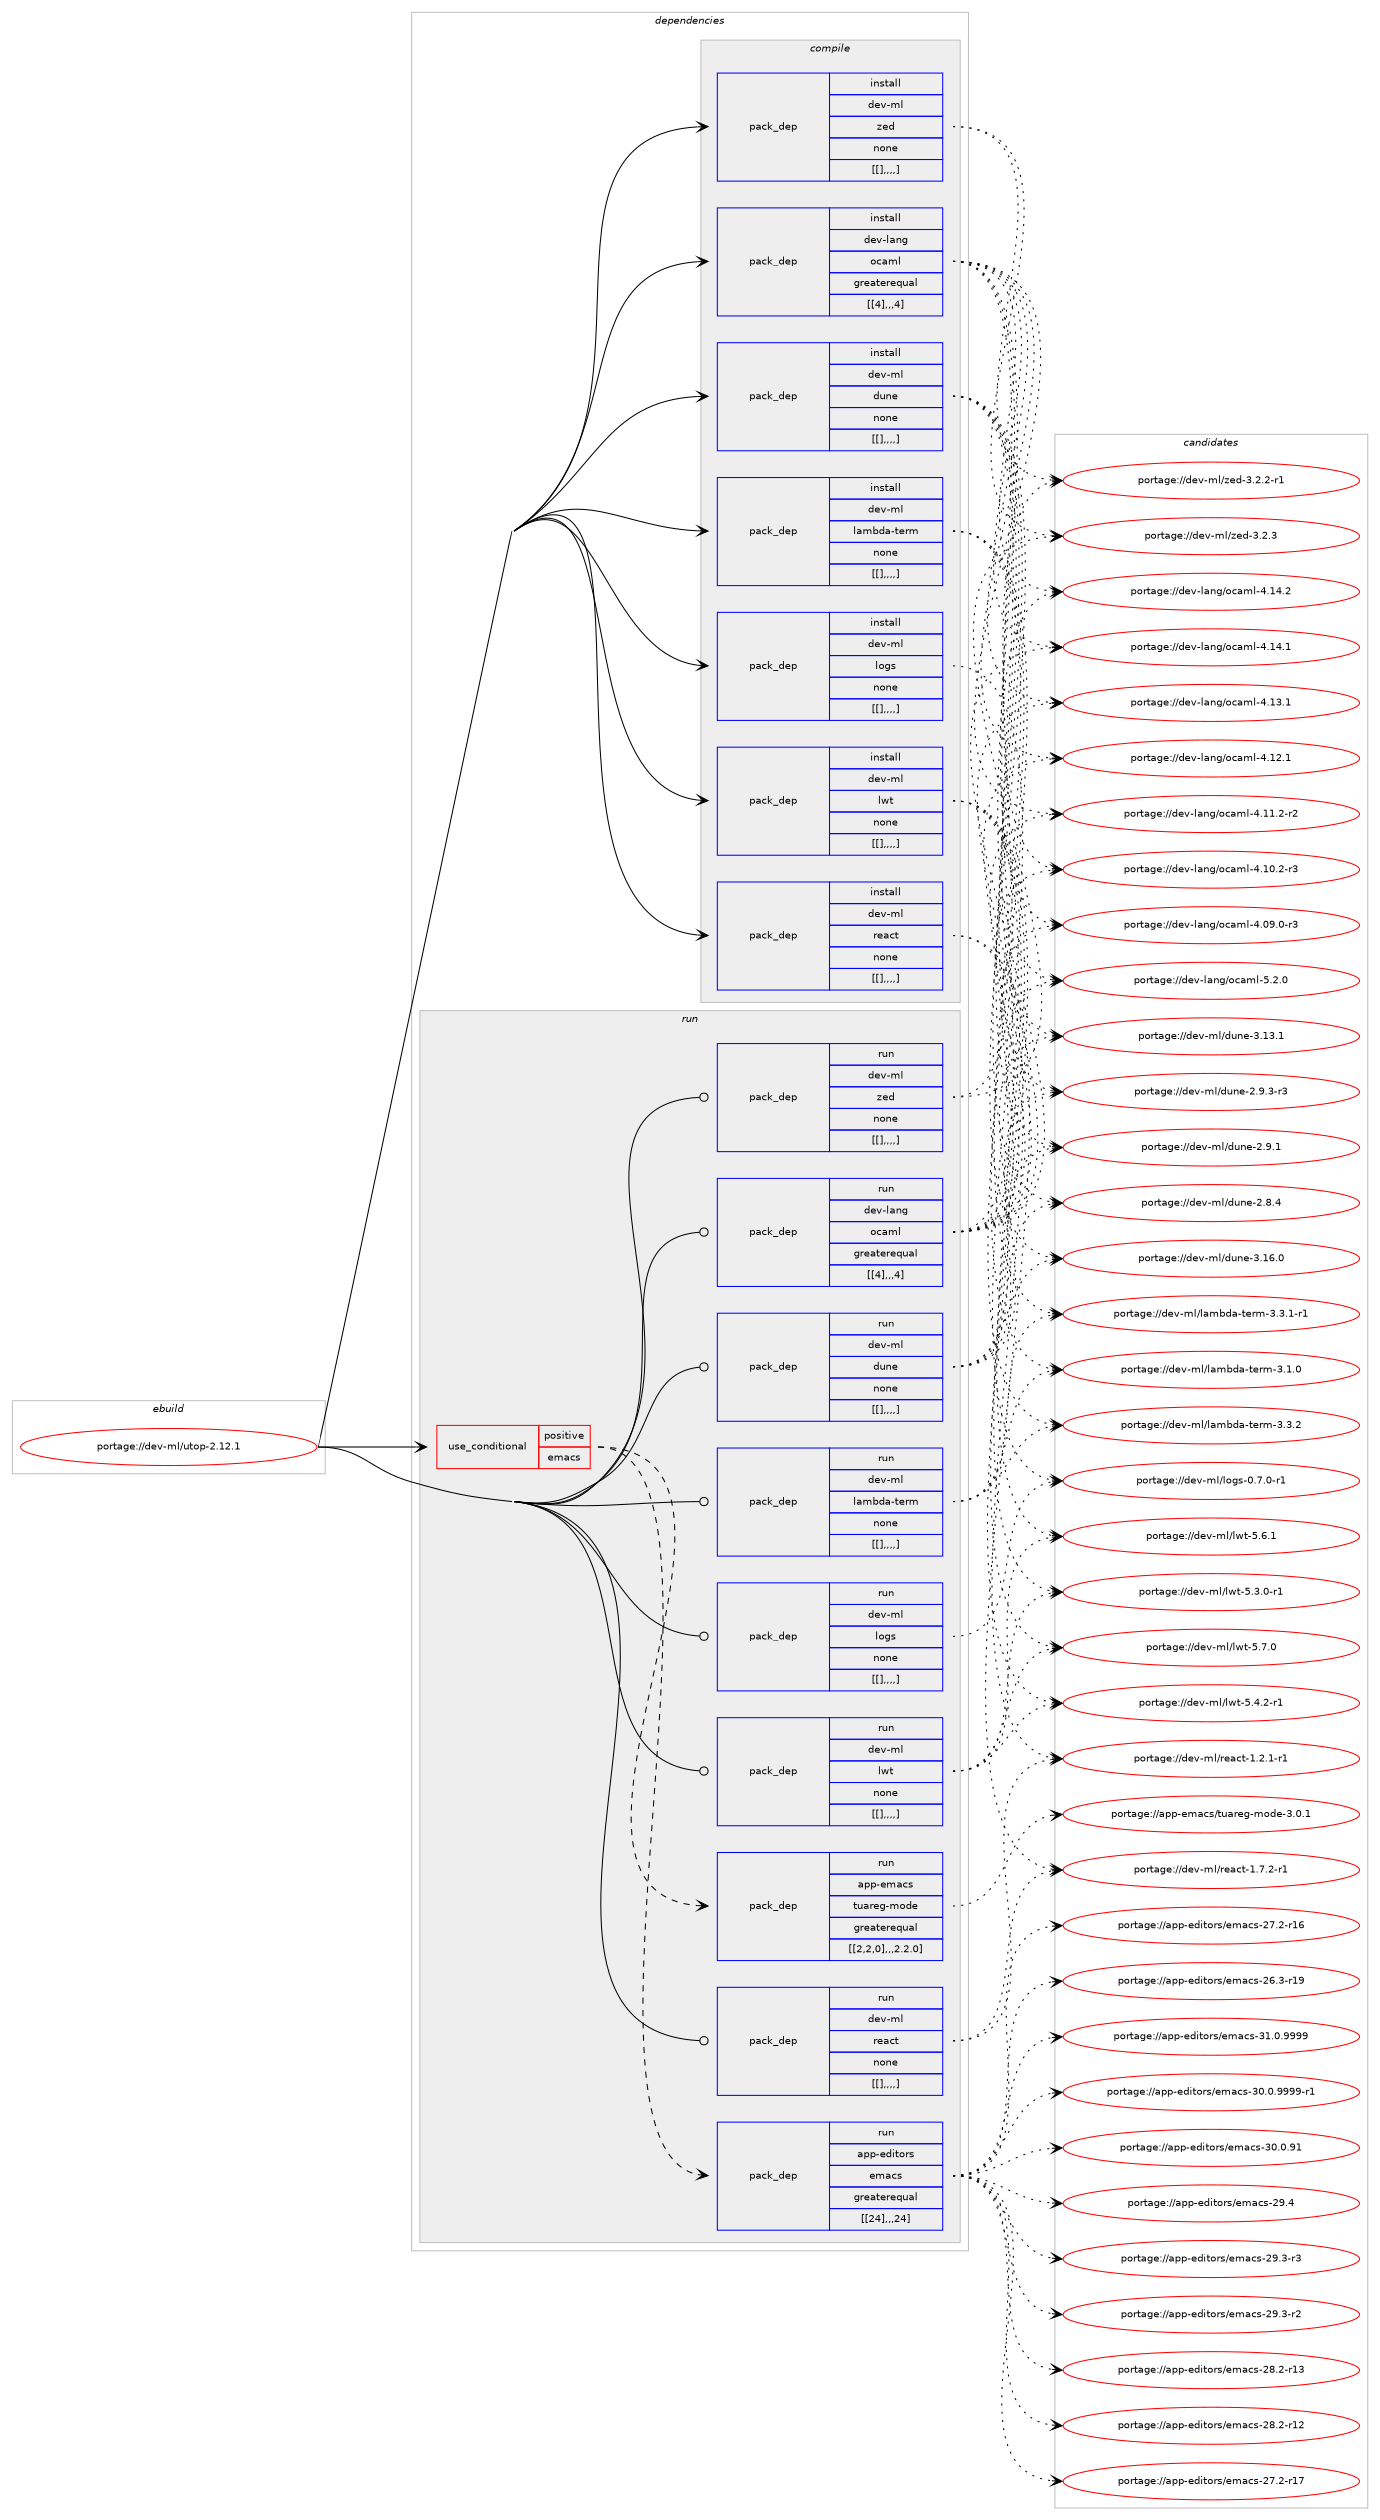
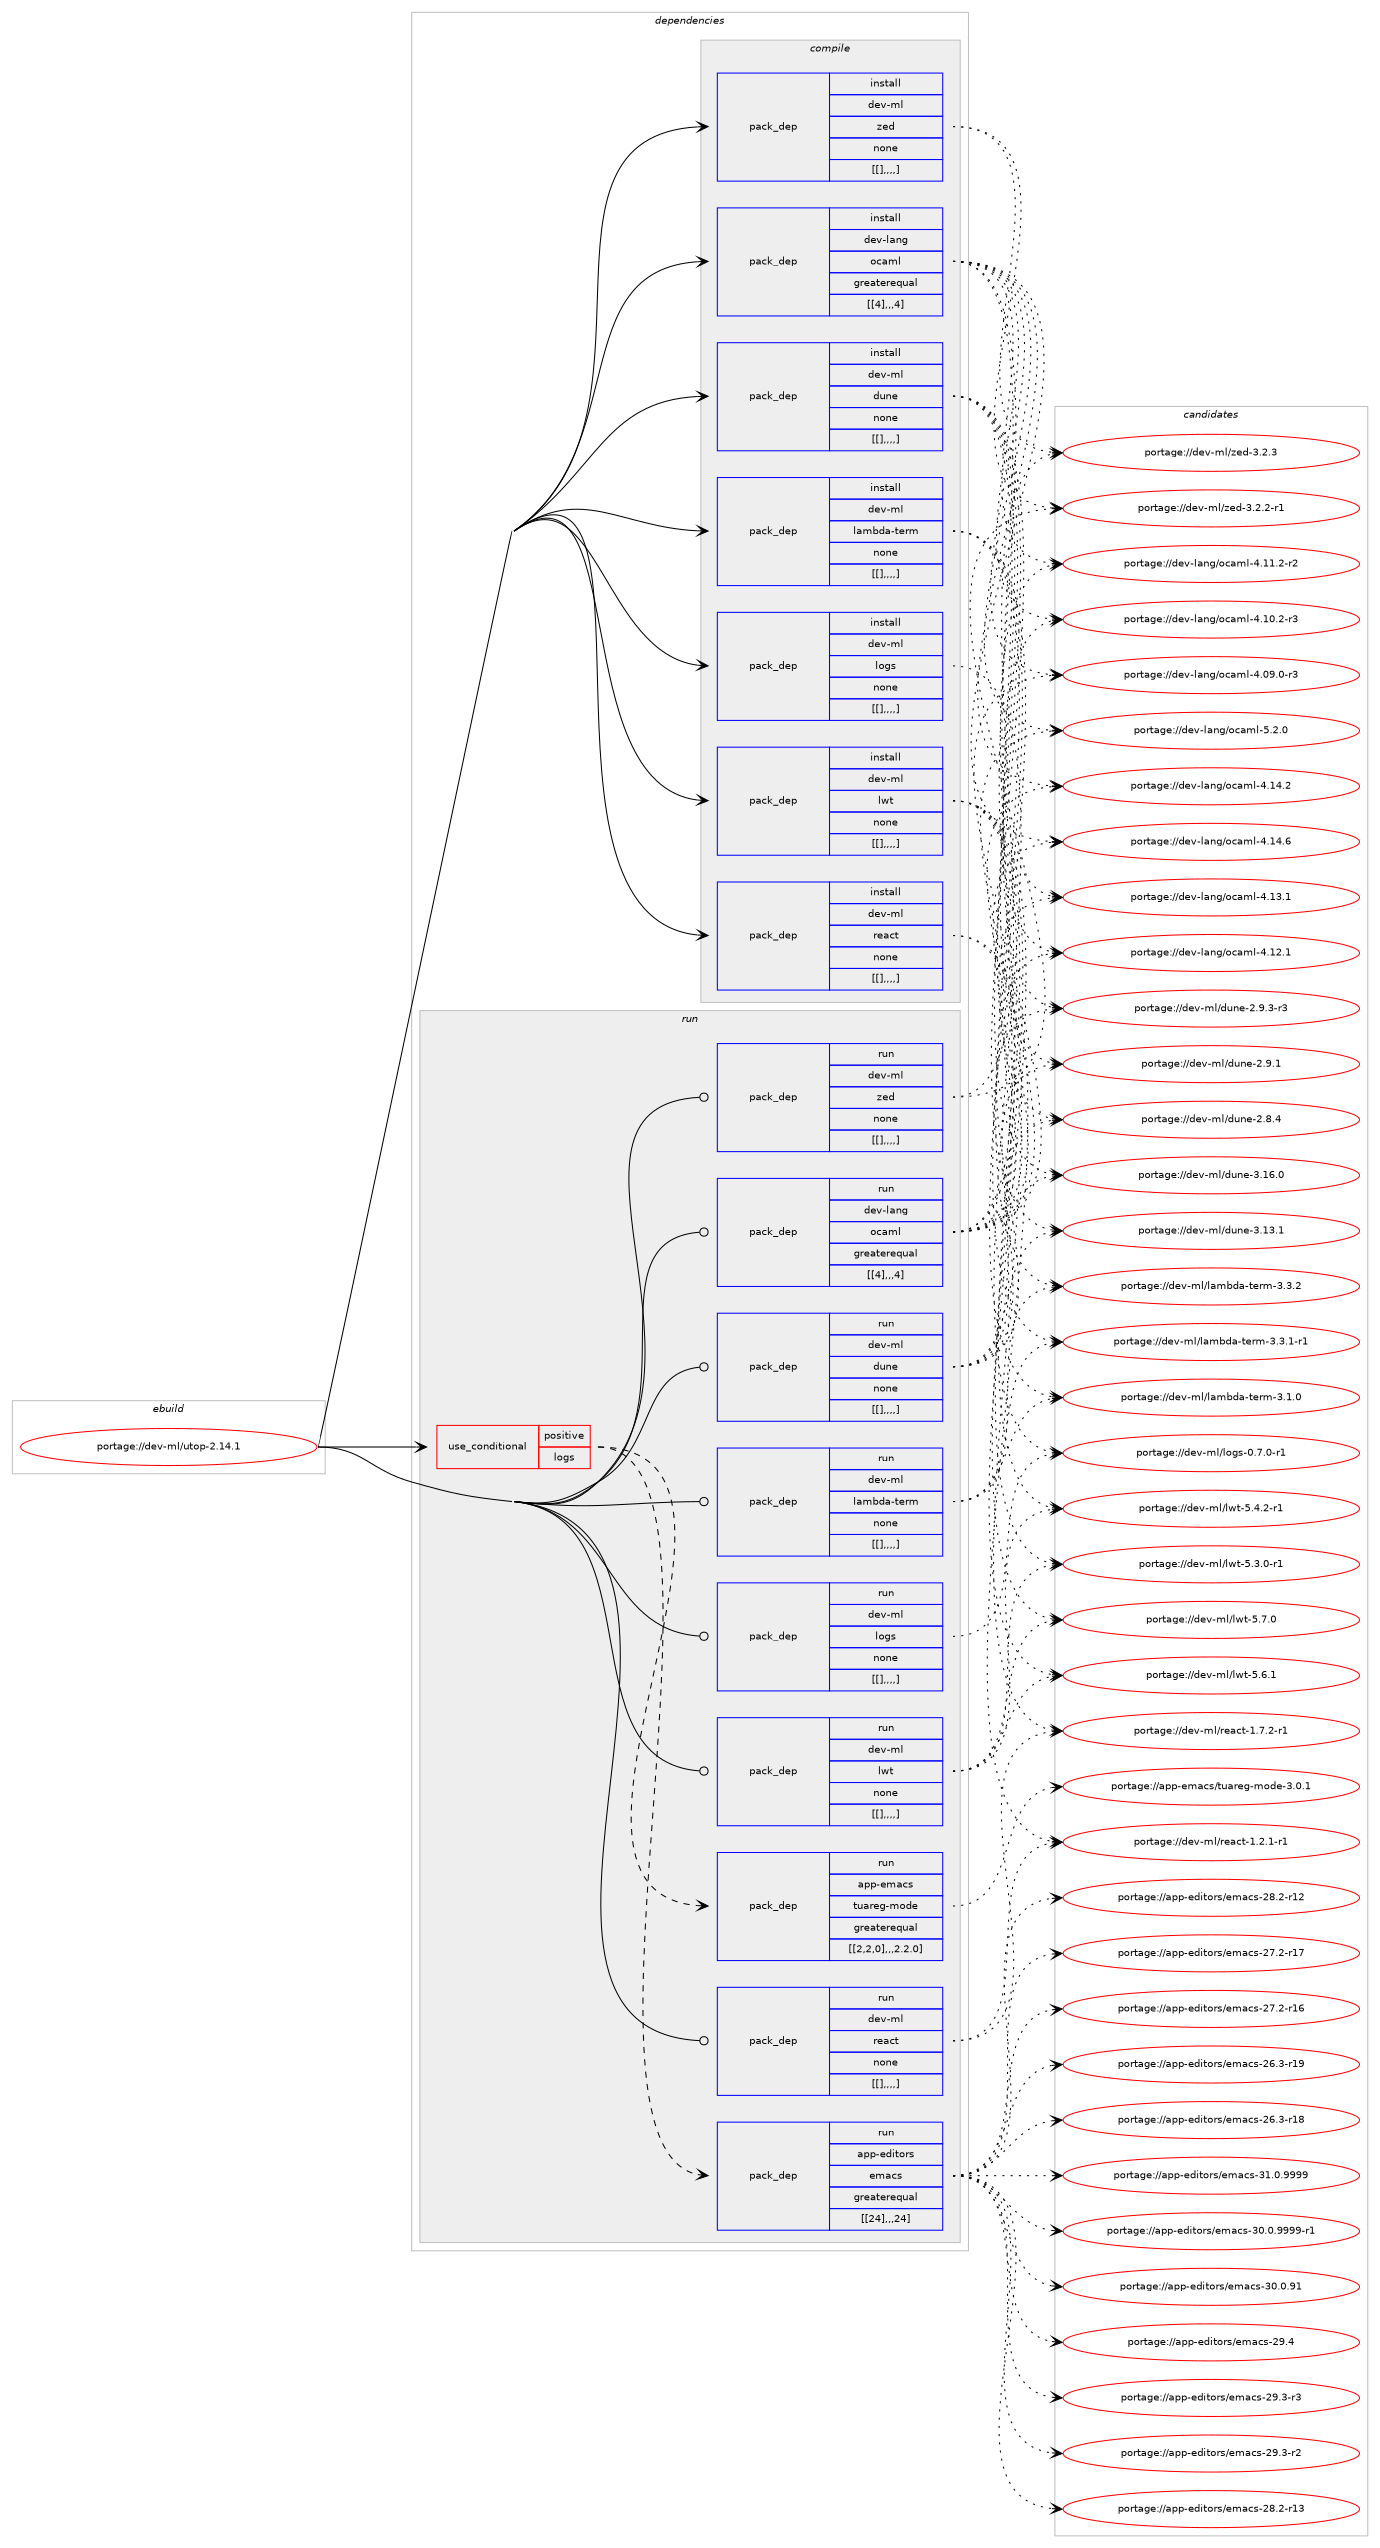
node "portage://dev-lang/ocaml-4.14.1": label "portage://dev-lang/ocaml-4.14.1" -> "portage://dev-lang/ocaml-4.14.6"
node "portage://dev-ml/utop-2.12.1": label "portage://dev-ml/utop-2.12.1" -> "portage://dev-ml/utop-2.14.1"
node "use_conditional": text "emacs" -> "logs"
node "portage://app-editors/emacs-26.3-r18": added
